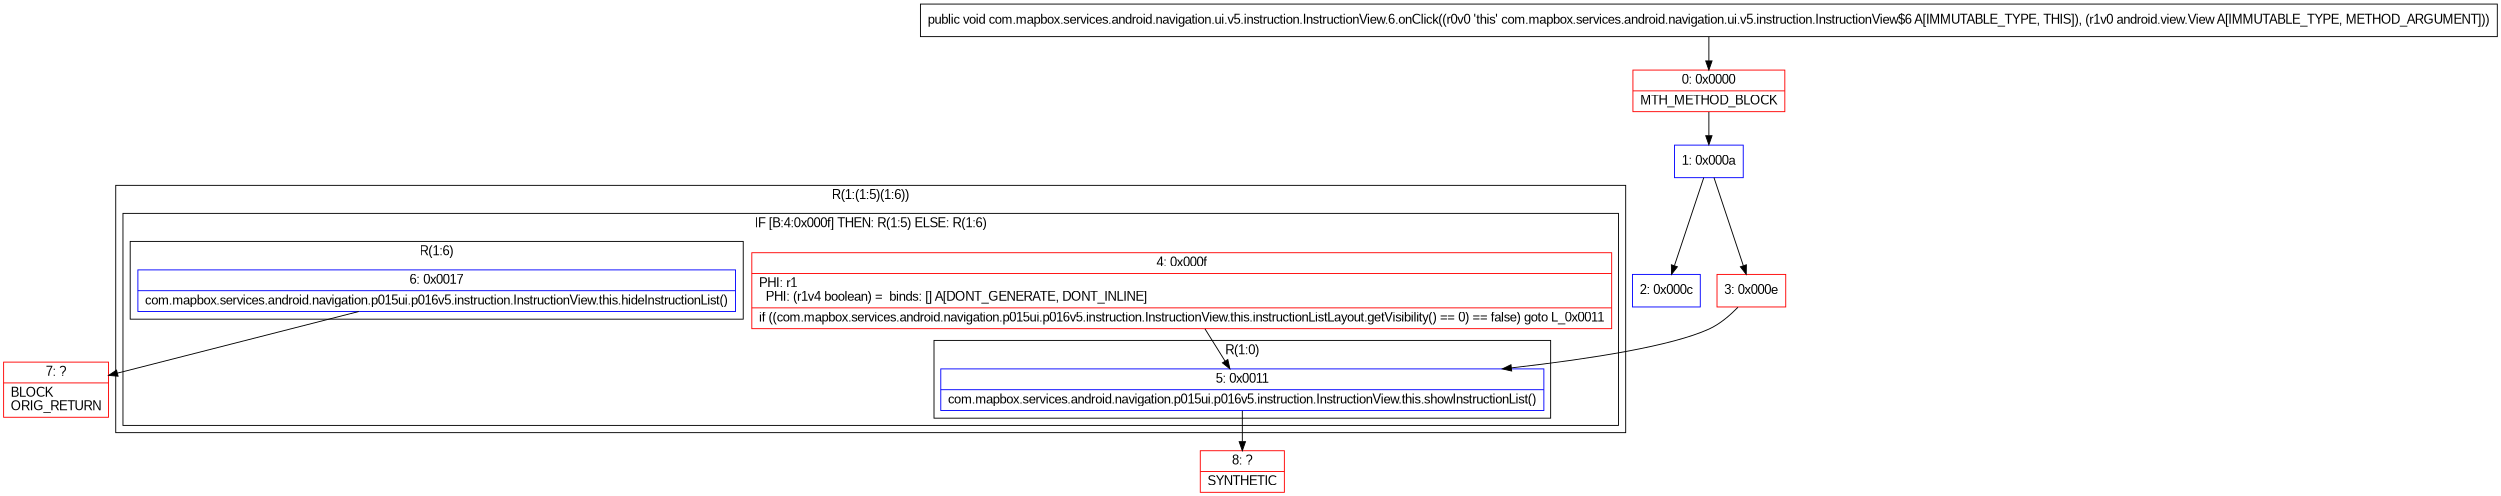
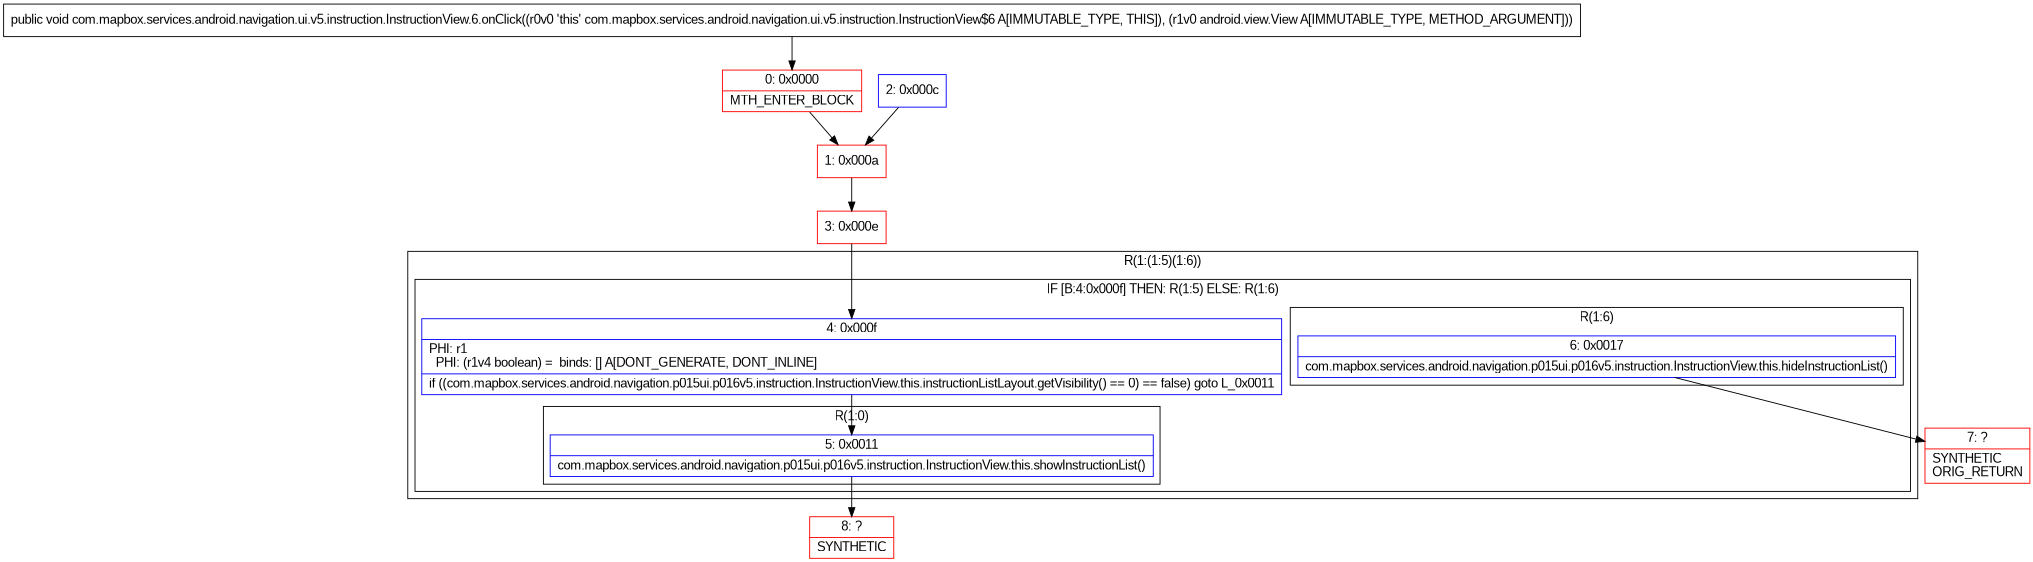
node "0: 0x0000": text "MTH_METHOD_BLOCK" -> "MTH_ENTER_BLOCK"
node "1: 0x000a": color blue -> red
edge "1: 0x000a" -> "2: 0x000c": reversed
node "4: 0x000f": color red -> blue
edge "3: 0x000e" -> "5: 0x0011": now "3: 0x000e" -> "4: 0x000f"
node "7: ?": text "BLOCK" -> "SYNTHETIC"
